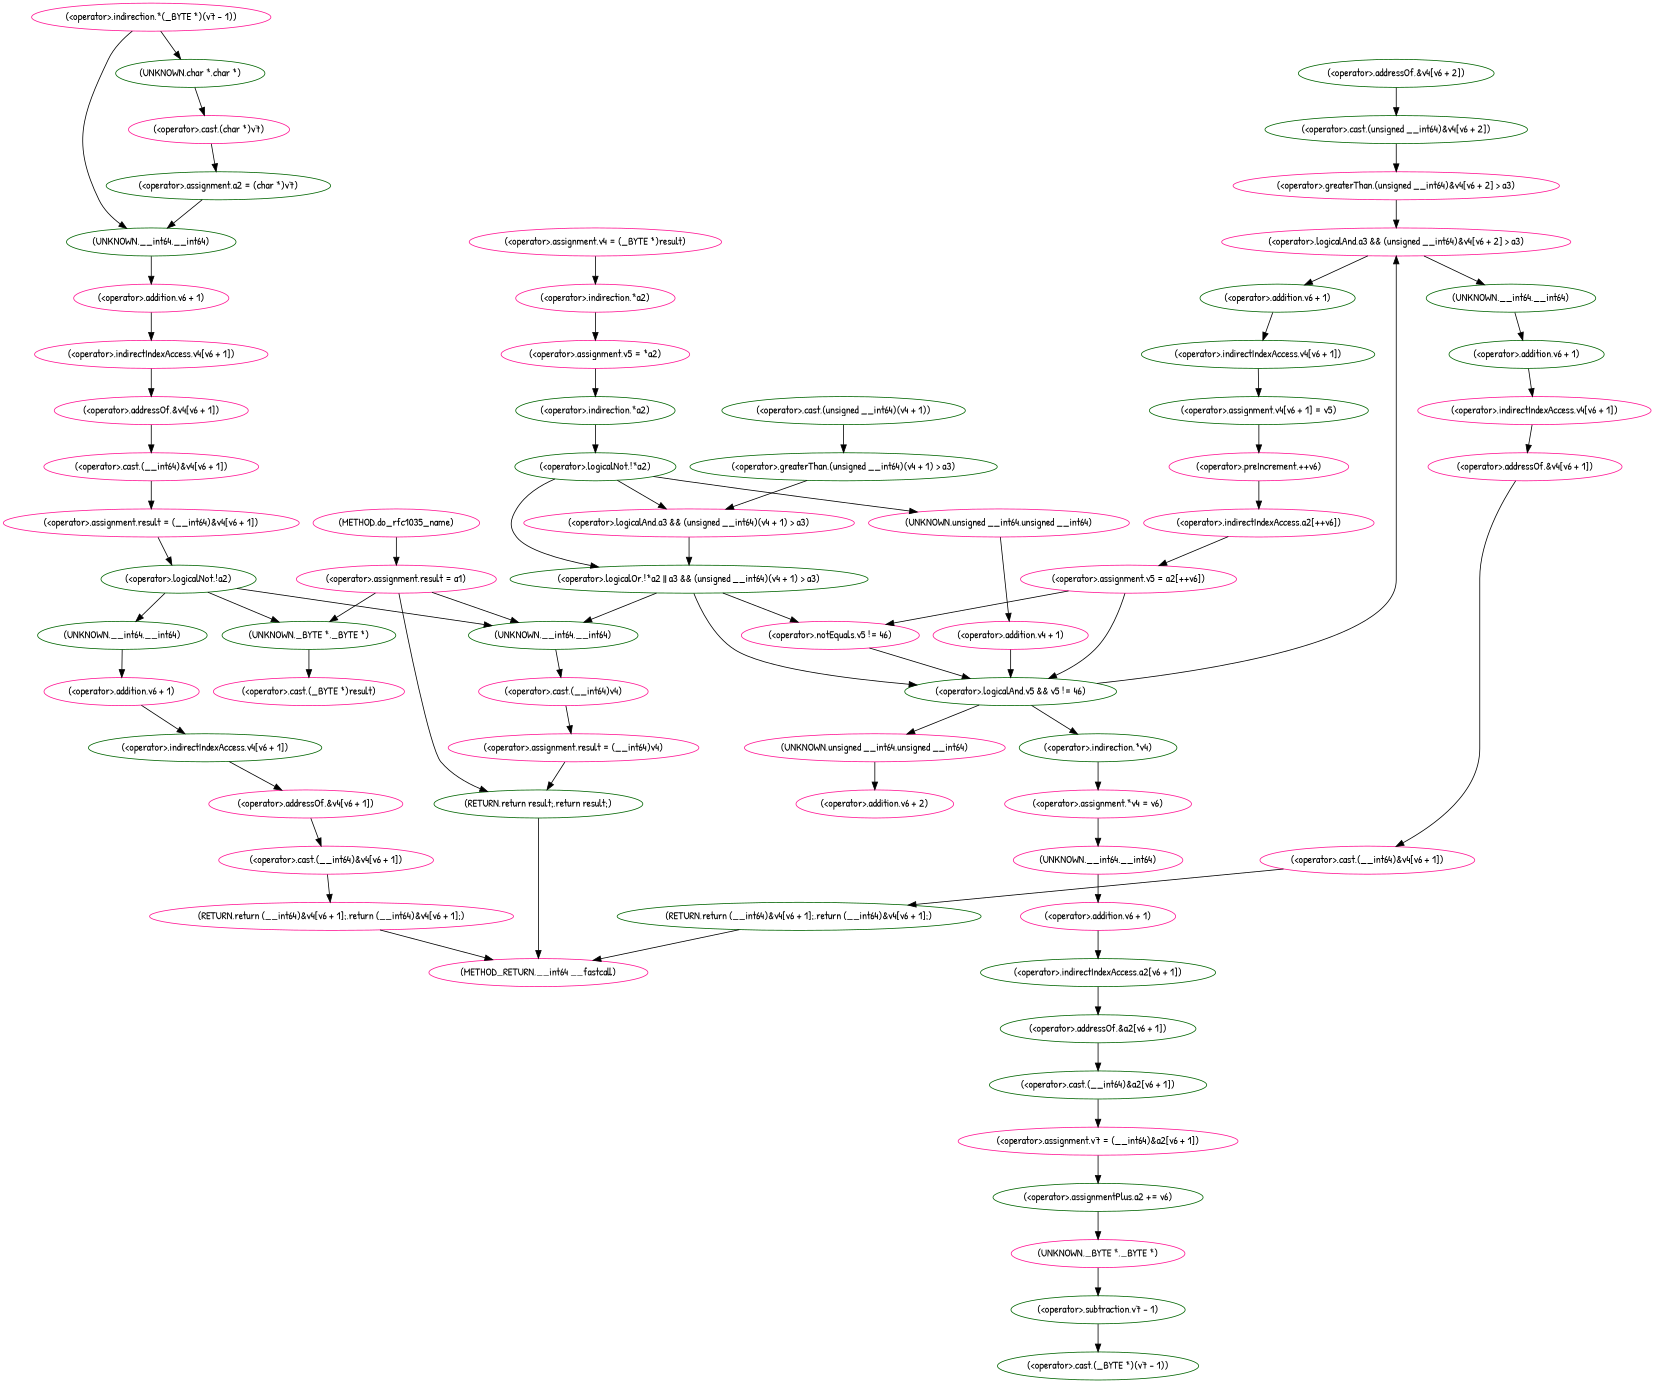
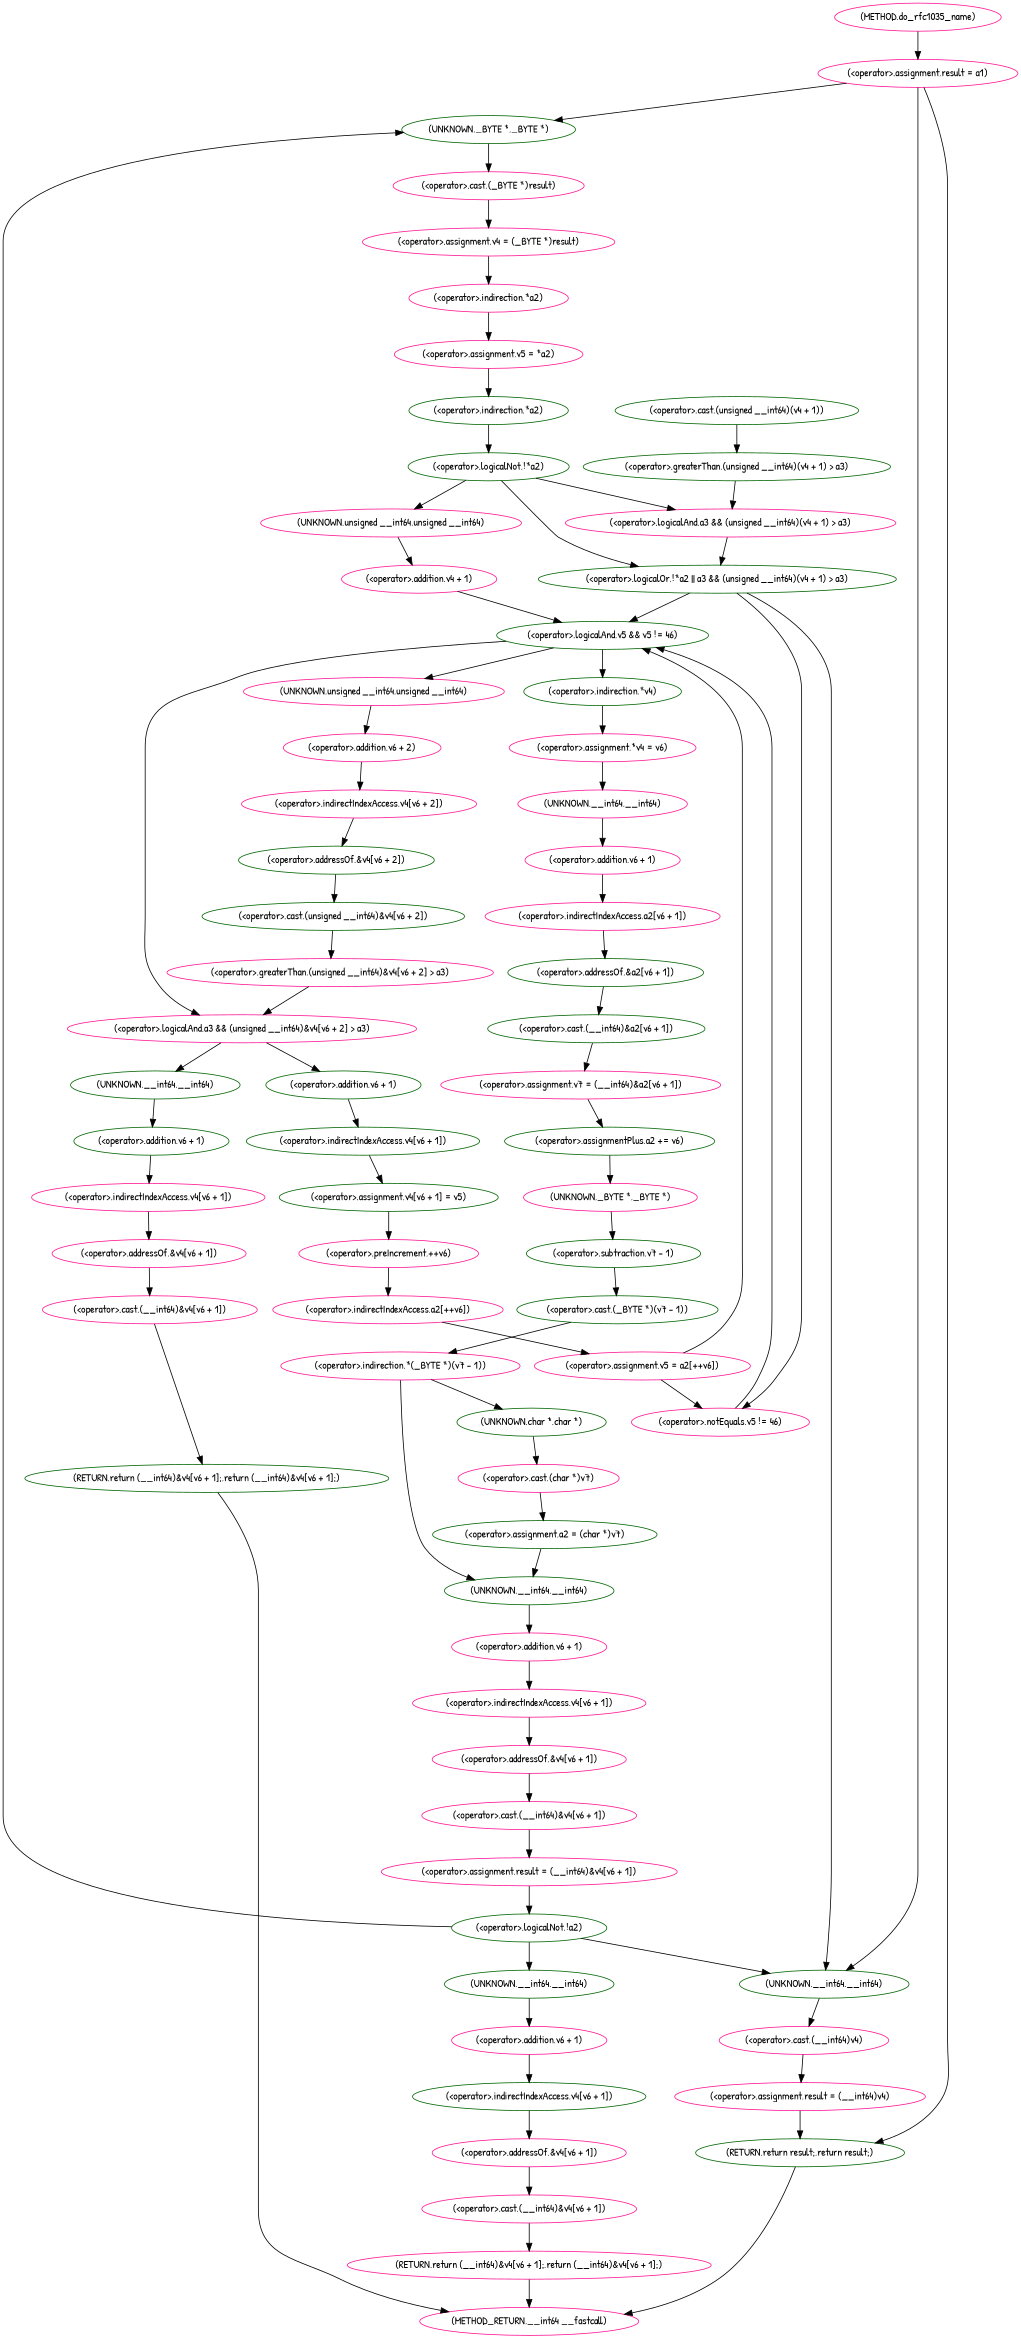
edge "(<operator>.cast,(_BYTE *)result)" -> "(<operator>.assignment,v4 = (_BYTE *)result)": added
node "(<operator>.indirectIndexAccess,v4[v6 + 2])": added
node "(<operator>.indirectIndexAccess,a2[v6 + 1])": color darkgreen -> deeppink
edge "(<operator>.cast,(_BYTE *)(v7 - 1))" -> "(<operator>.indirection,*(_BYTE *)(v7 - 1))": added
